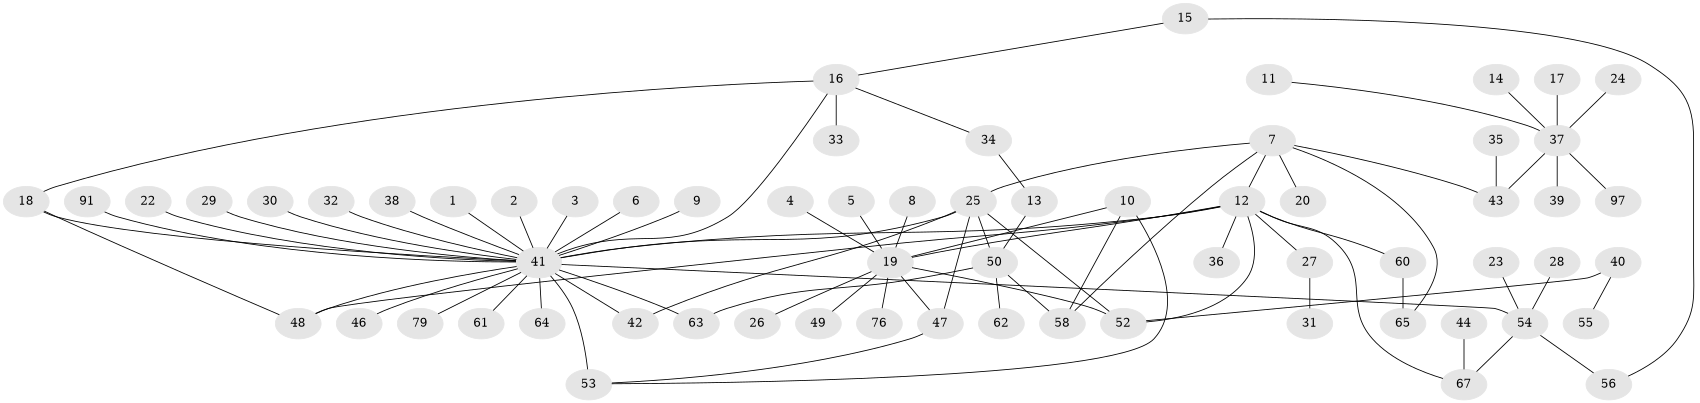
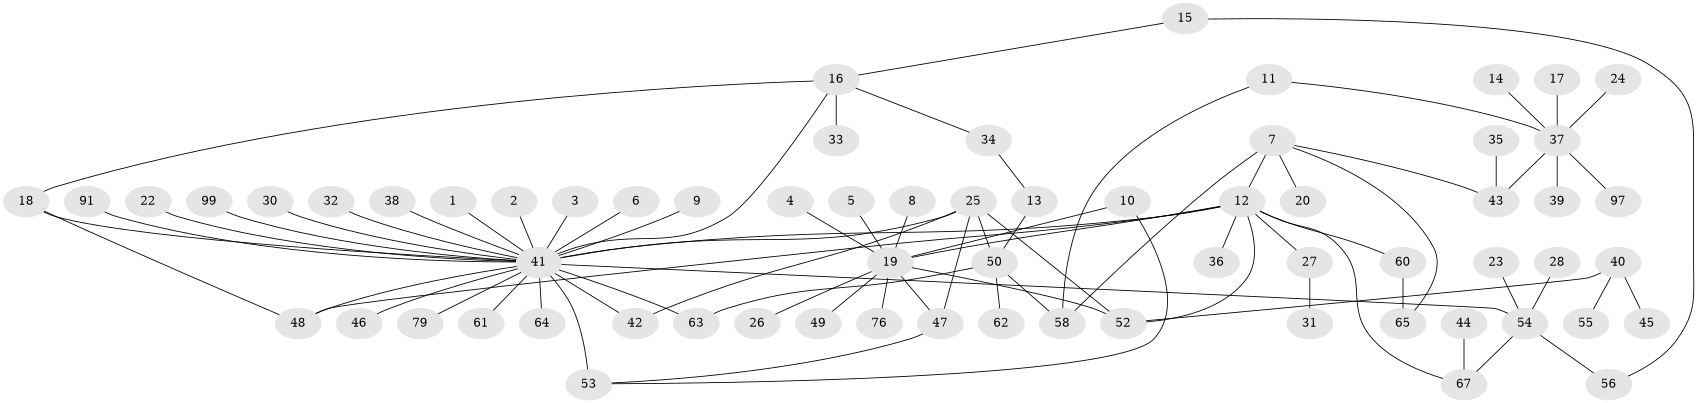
edge "7" -- "25": removed
node "29": label "29" -> "99"
edge "10" -- "58": now "11" -- "58"
node "45": added
